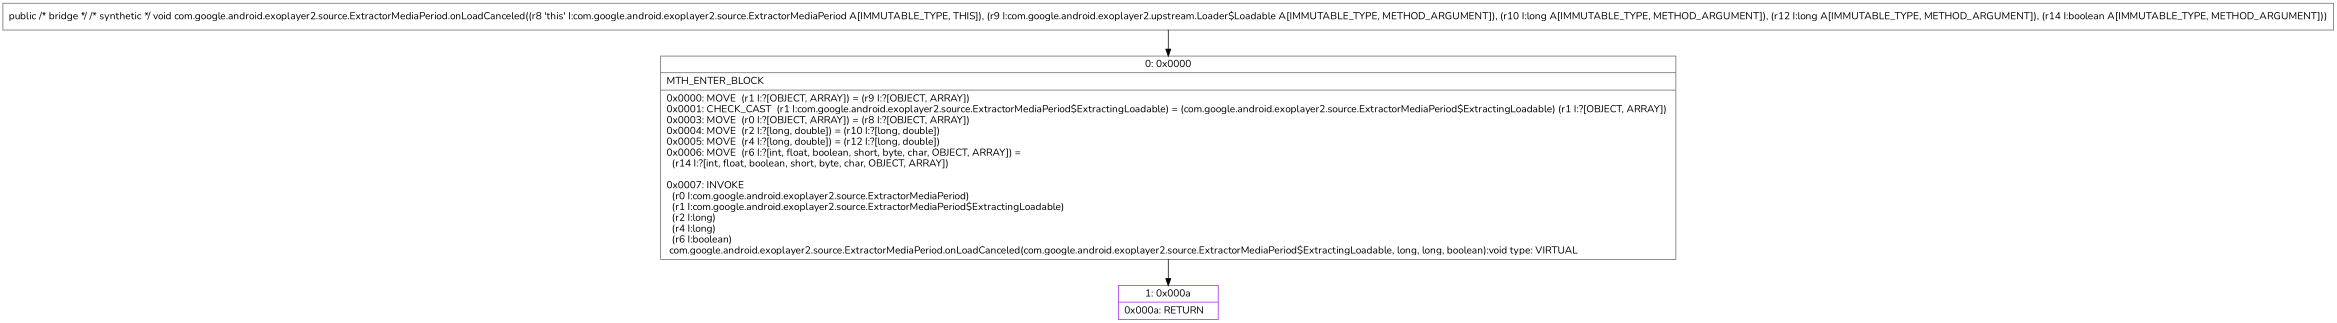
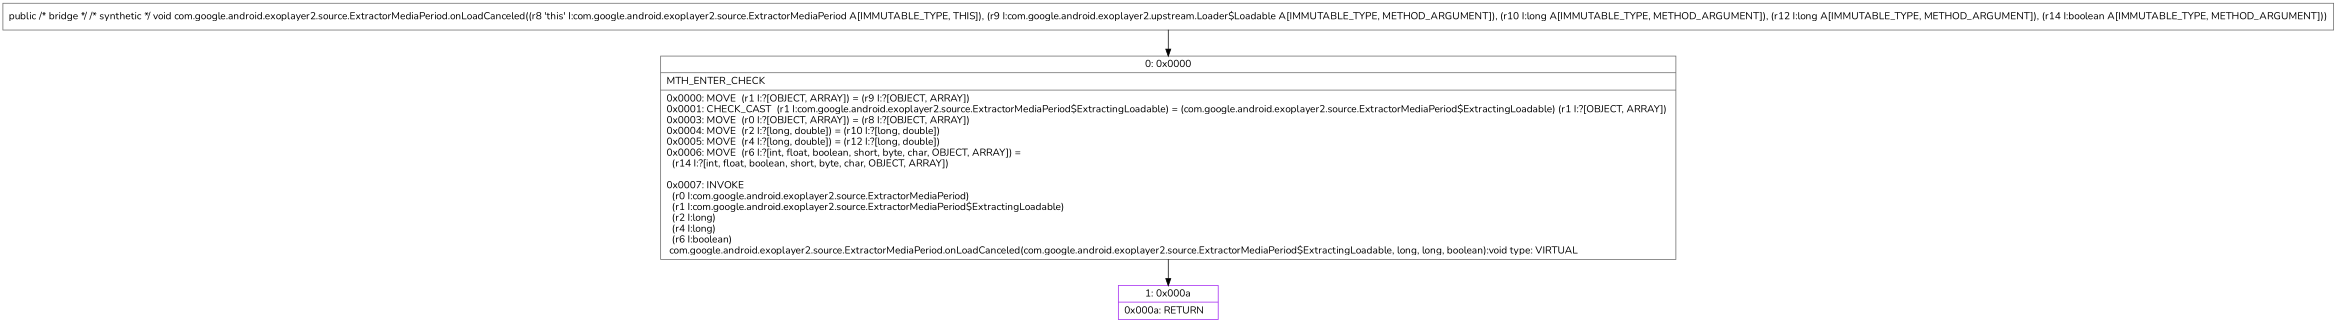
node "0: 0x0000": text "MTH_ENTER_BLOCK" -> "MTH_ENTER_CHECK"
